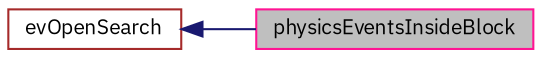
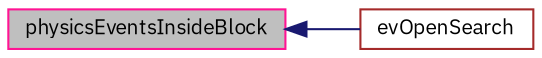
edge "physicsEventsInsideBlock" -> "evOpenSearch": reversed
